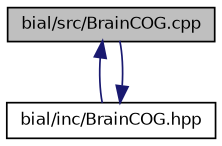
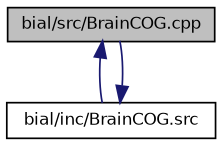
node "bial/inc/BrainCOG.hpp": label "bial/inc/BrainCOG.hpp" -> "bial/inc/BrainCOG.src"
